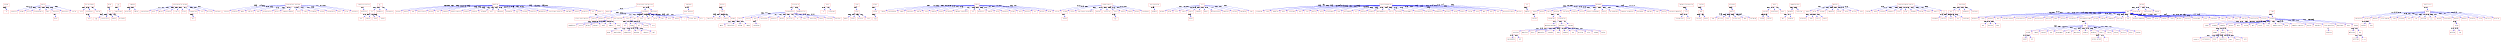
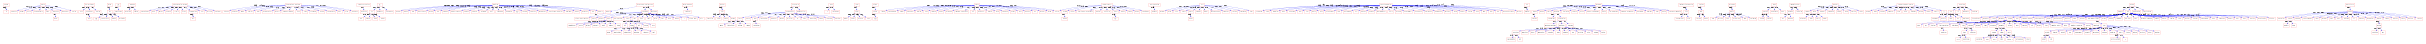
edge "standards" -> "share software": reversed
edge "times" -> "systems": reversed
